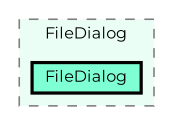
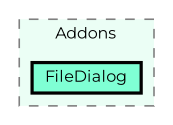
cluster "FileDialog": label "FileDialog" -> "Addons"
